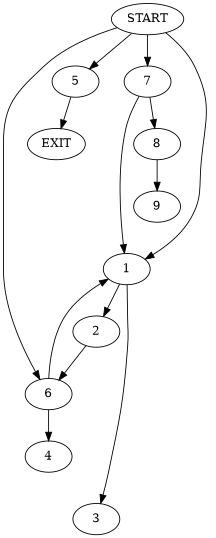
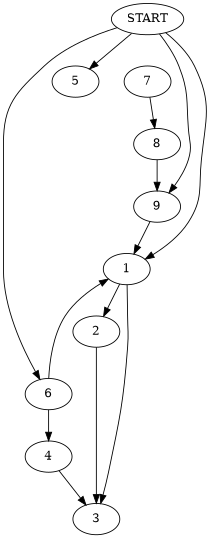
edge "START" -> "7": now "START" -> "9"
node "EXIT": removed
edge "7" -> "1": now "9" -> "1"
edge "2" -> "6": now "2" -> "3"
edge "4" -> "3": added
